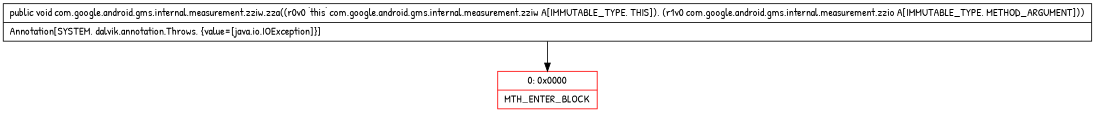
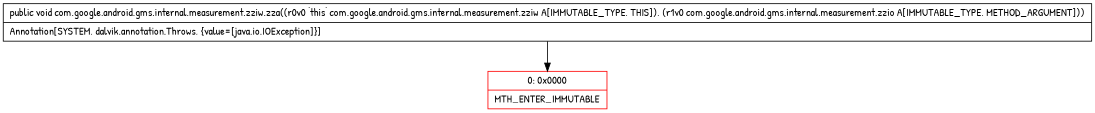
node "0: 0x0000": text "MTH_ENTER_BLOCK" -> "MTH_ENTER_IMMUTABLE"
